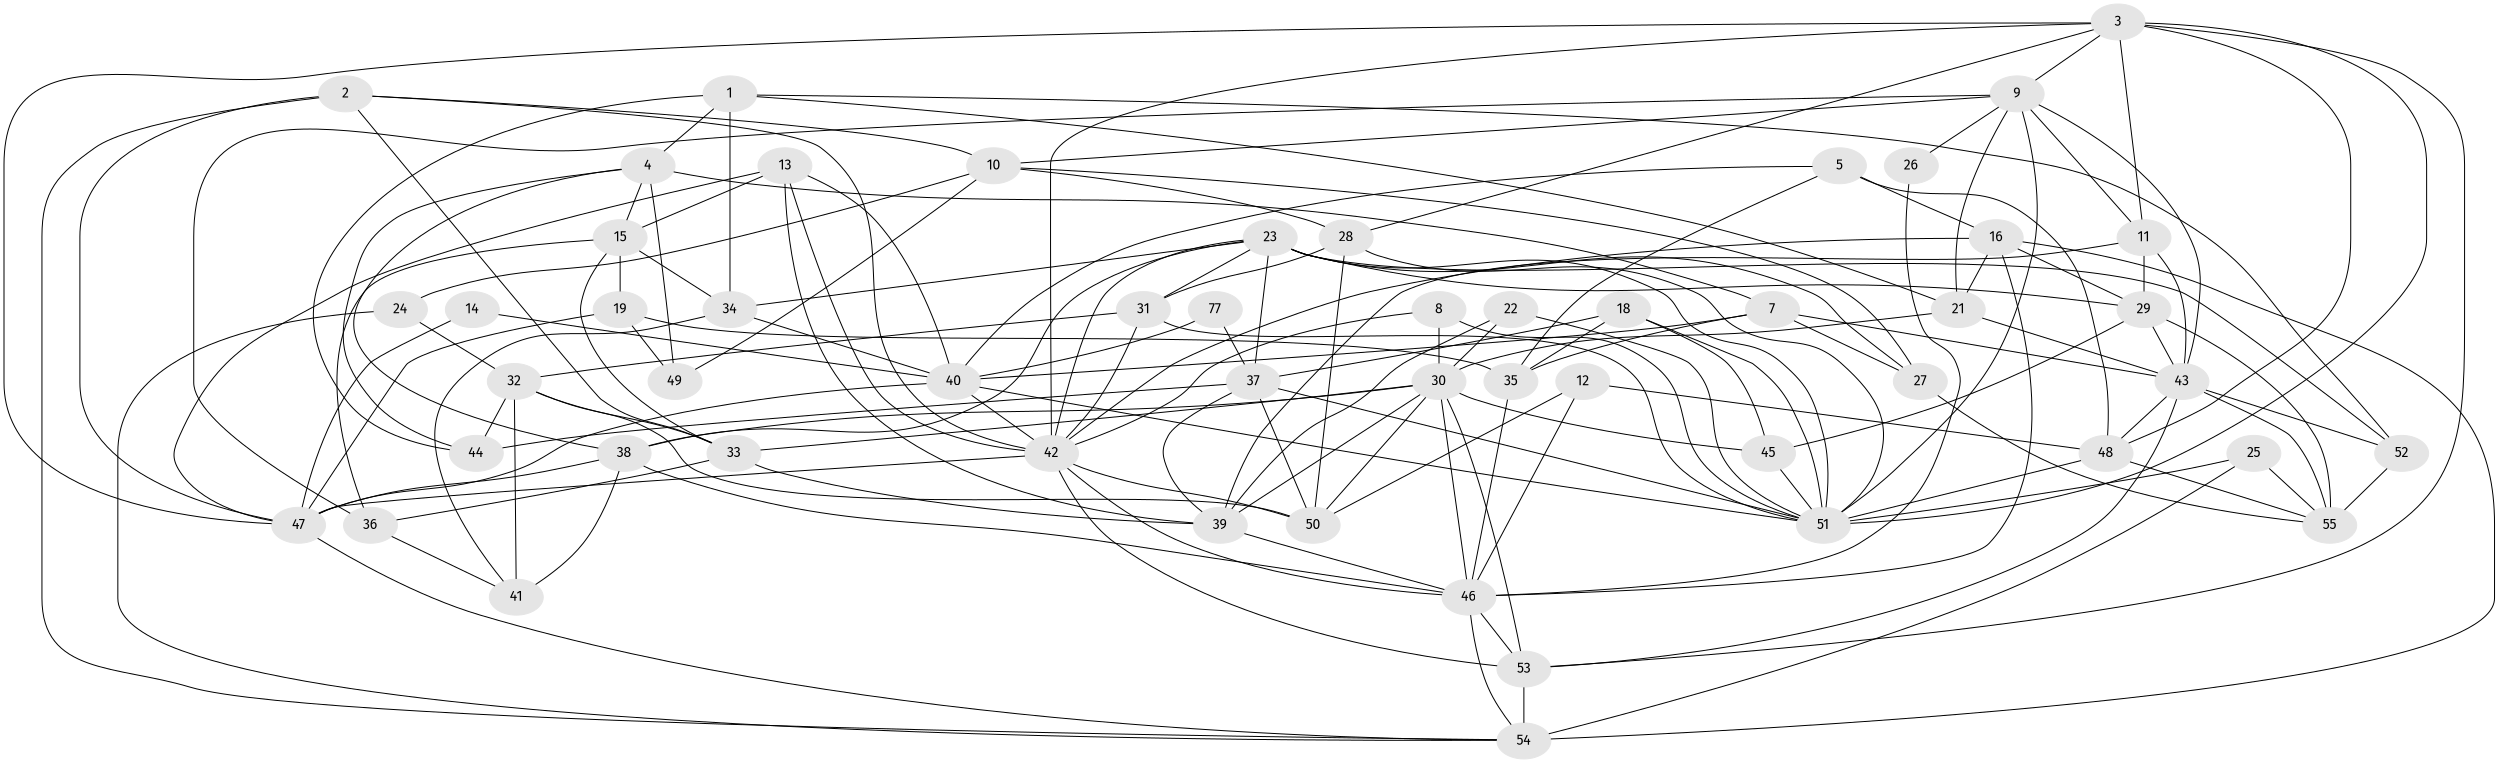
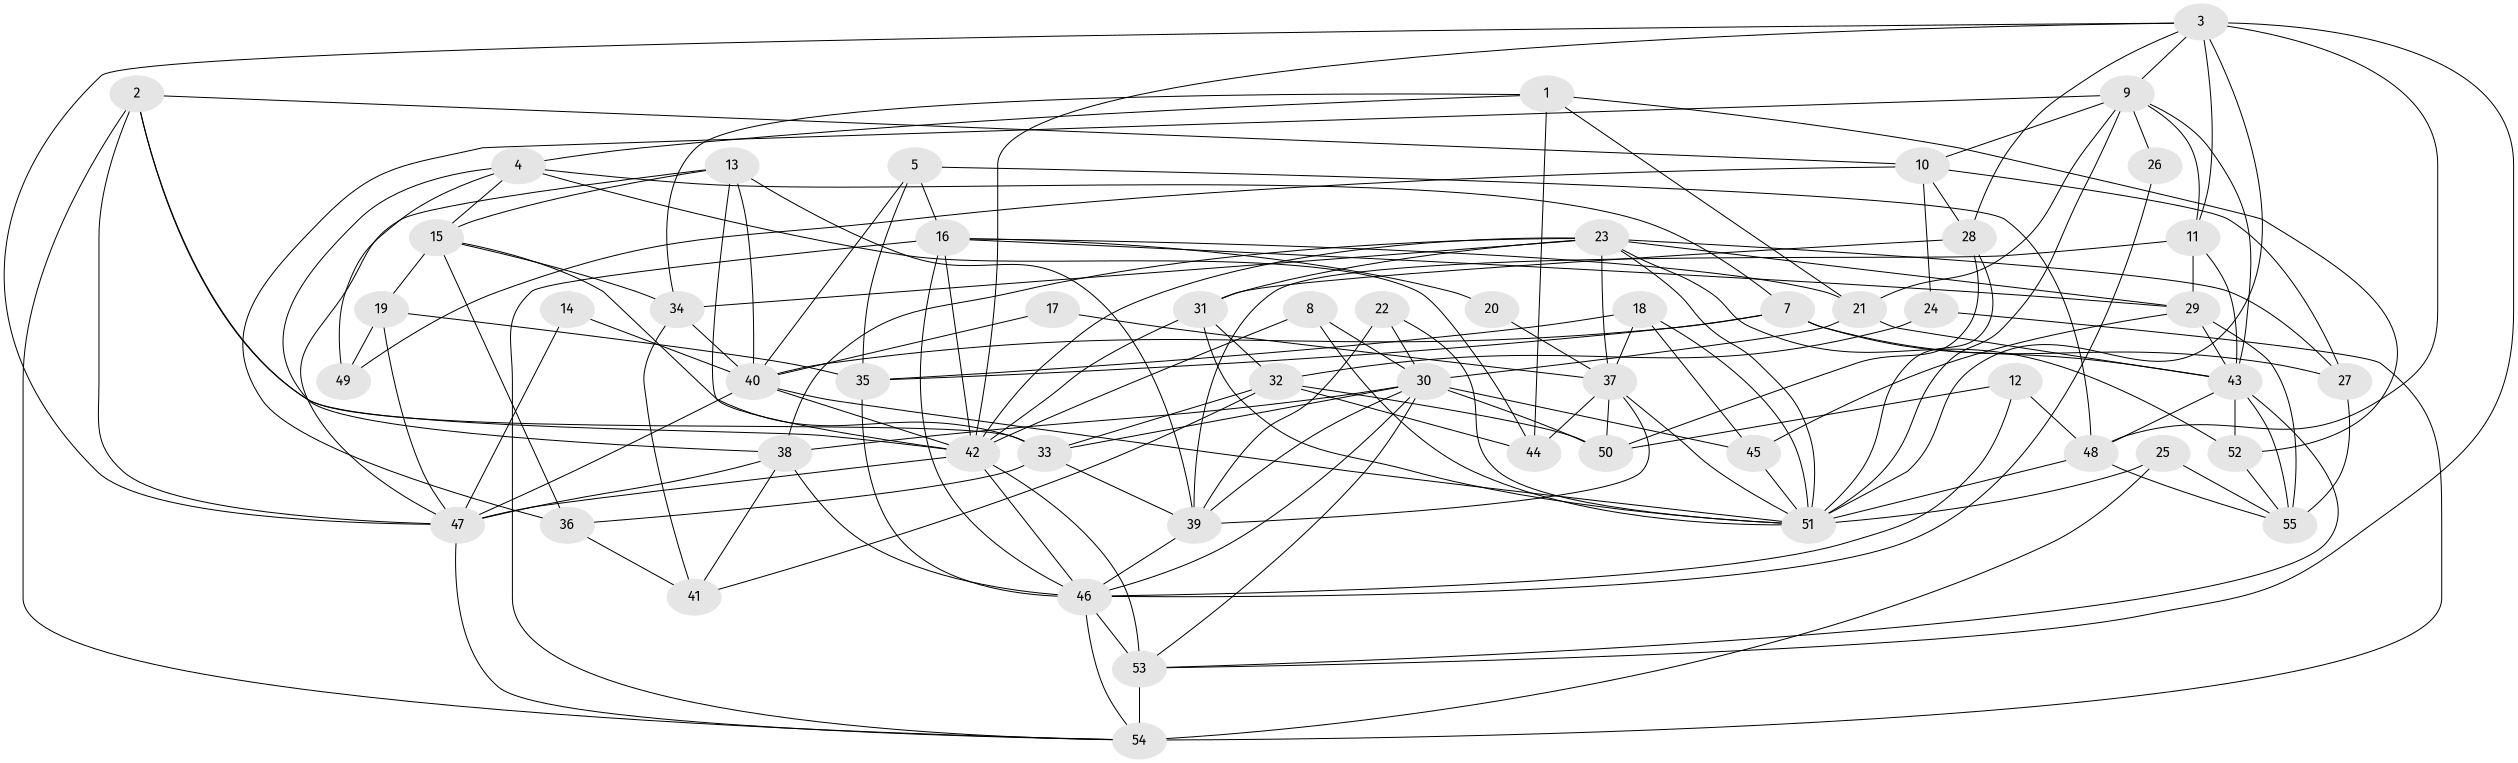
node "77": label "77" -> "17"
node "20": added
edge "42" -- "50": removed
